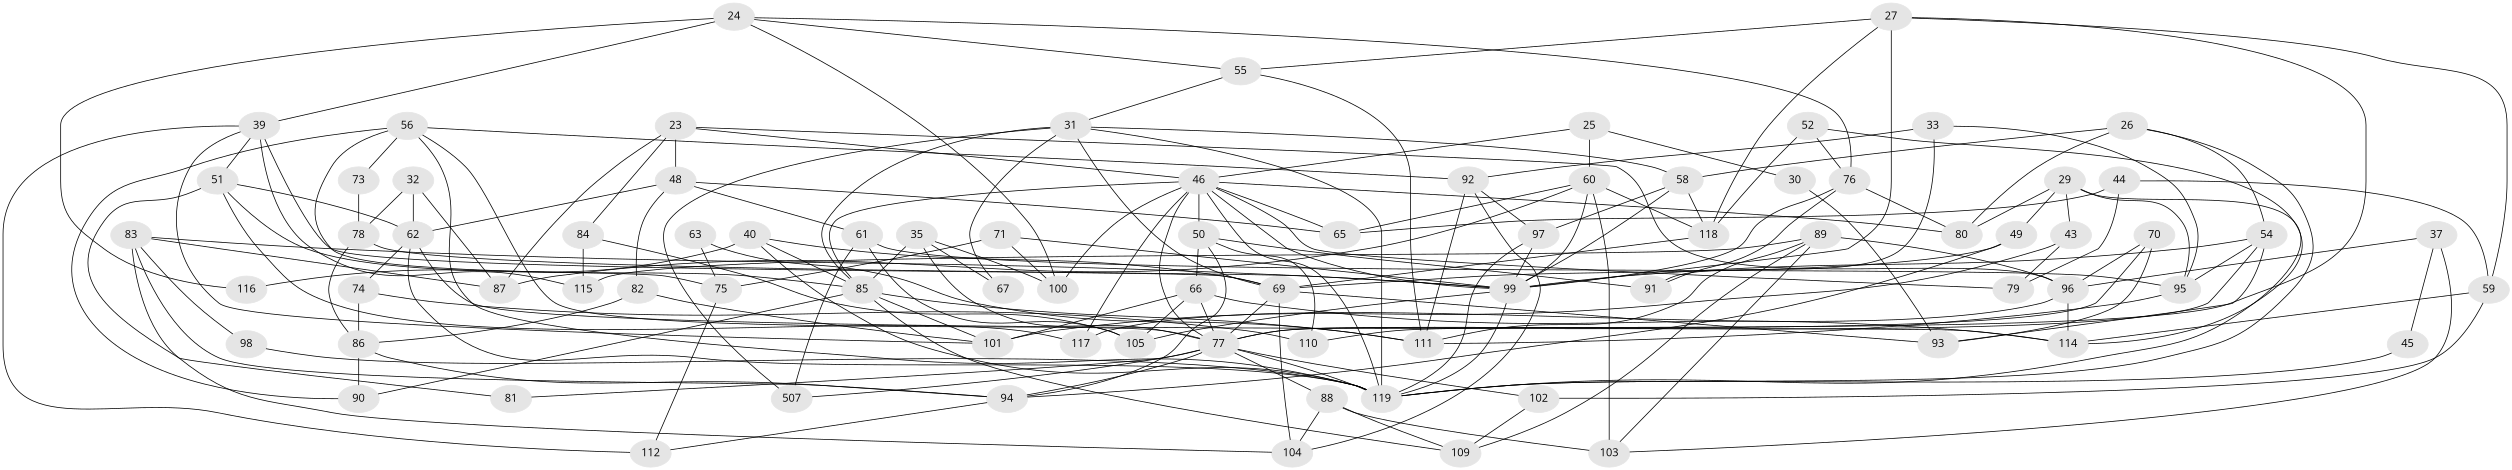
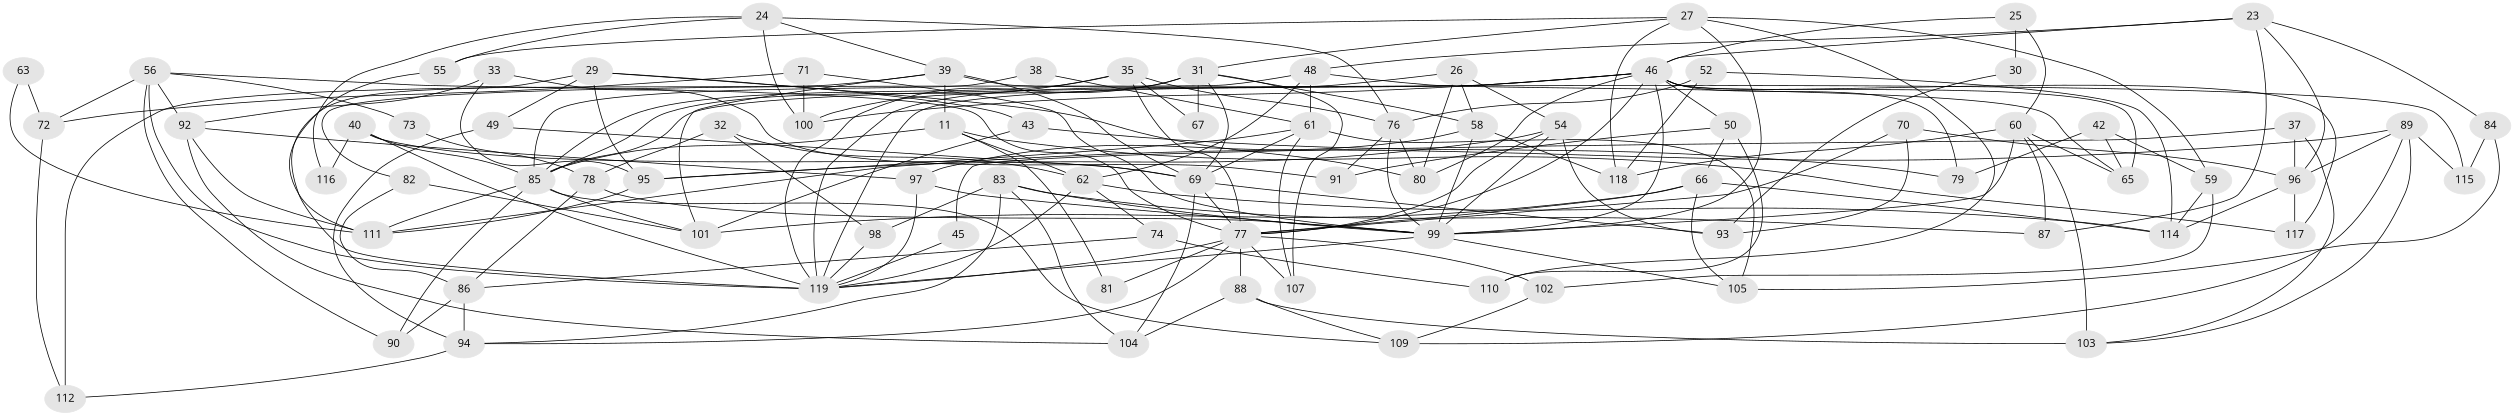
node "38": added
edge "55" -- "31": now "27" -- "31"
edge "35" -- "76": added
node "51": label "51" -> "11"
node "44": label "44" -> "42"
edge "32" -- "87": now "32" -- "98"
edge "118" -- "69": now "61" -- "69"
node "75": label "75" -> "72"
edge "50" -- "94": removed
node "507": label "507" -> "107"
